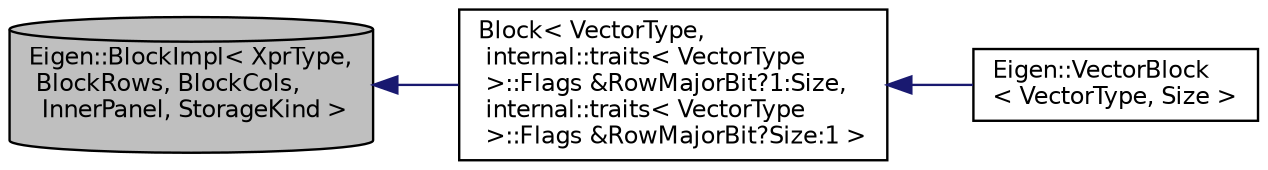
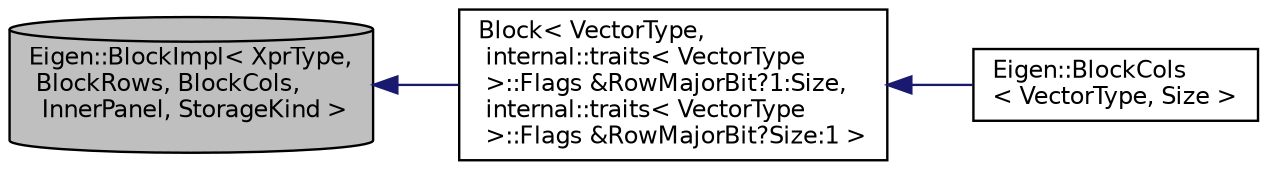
node "Eigen::VectorBlock < VectorType, Size >": label "Eigen::VectorBlock < VectorType, Size >" -> "Eigen::BlockCols < VectorType, Size >"
